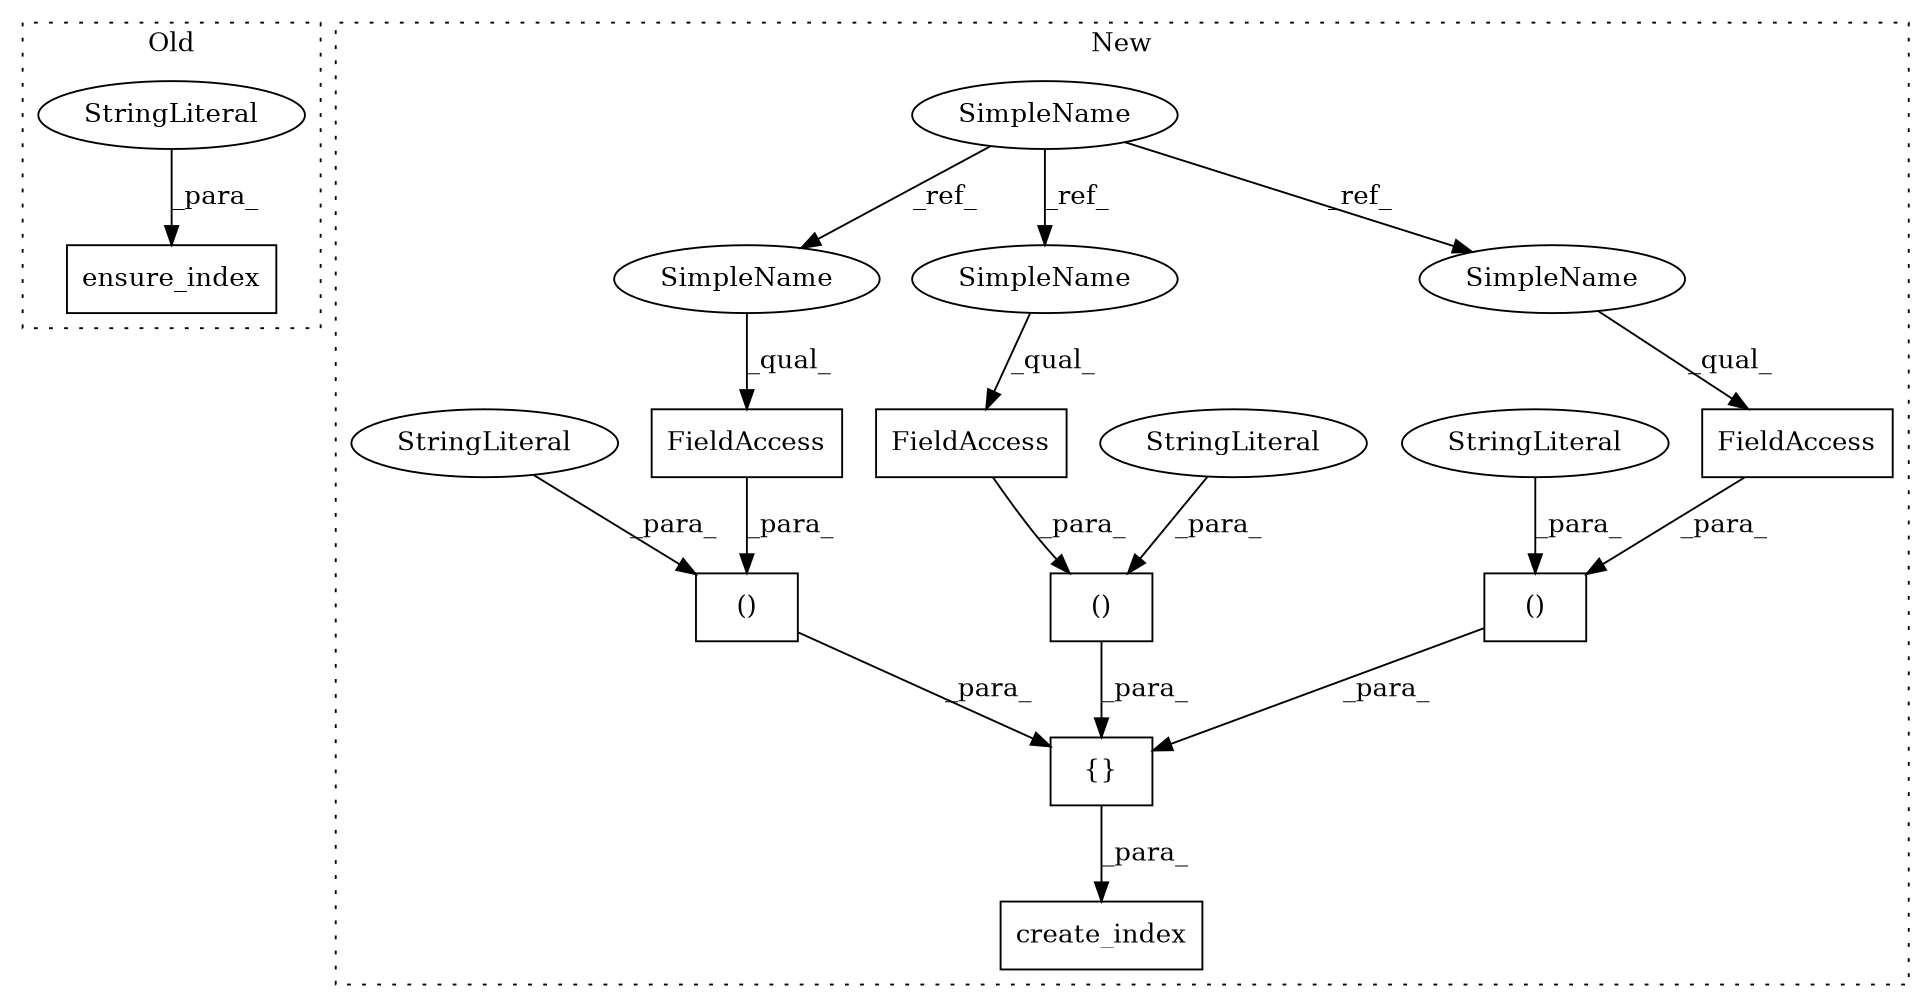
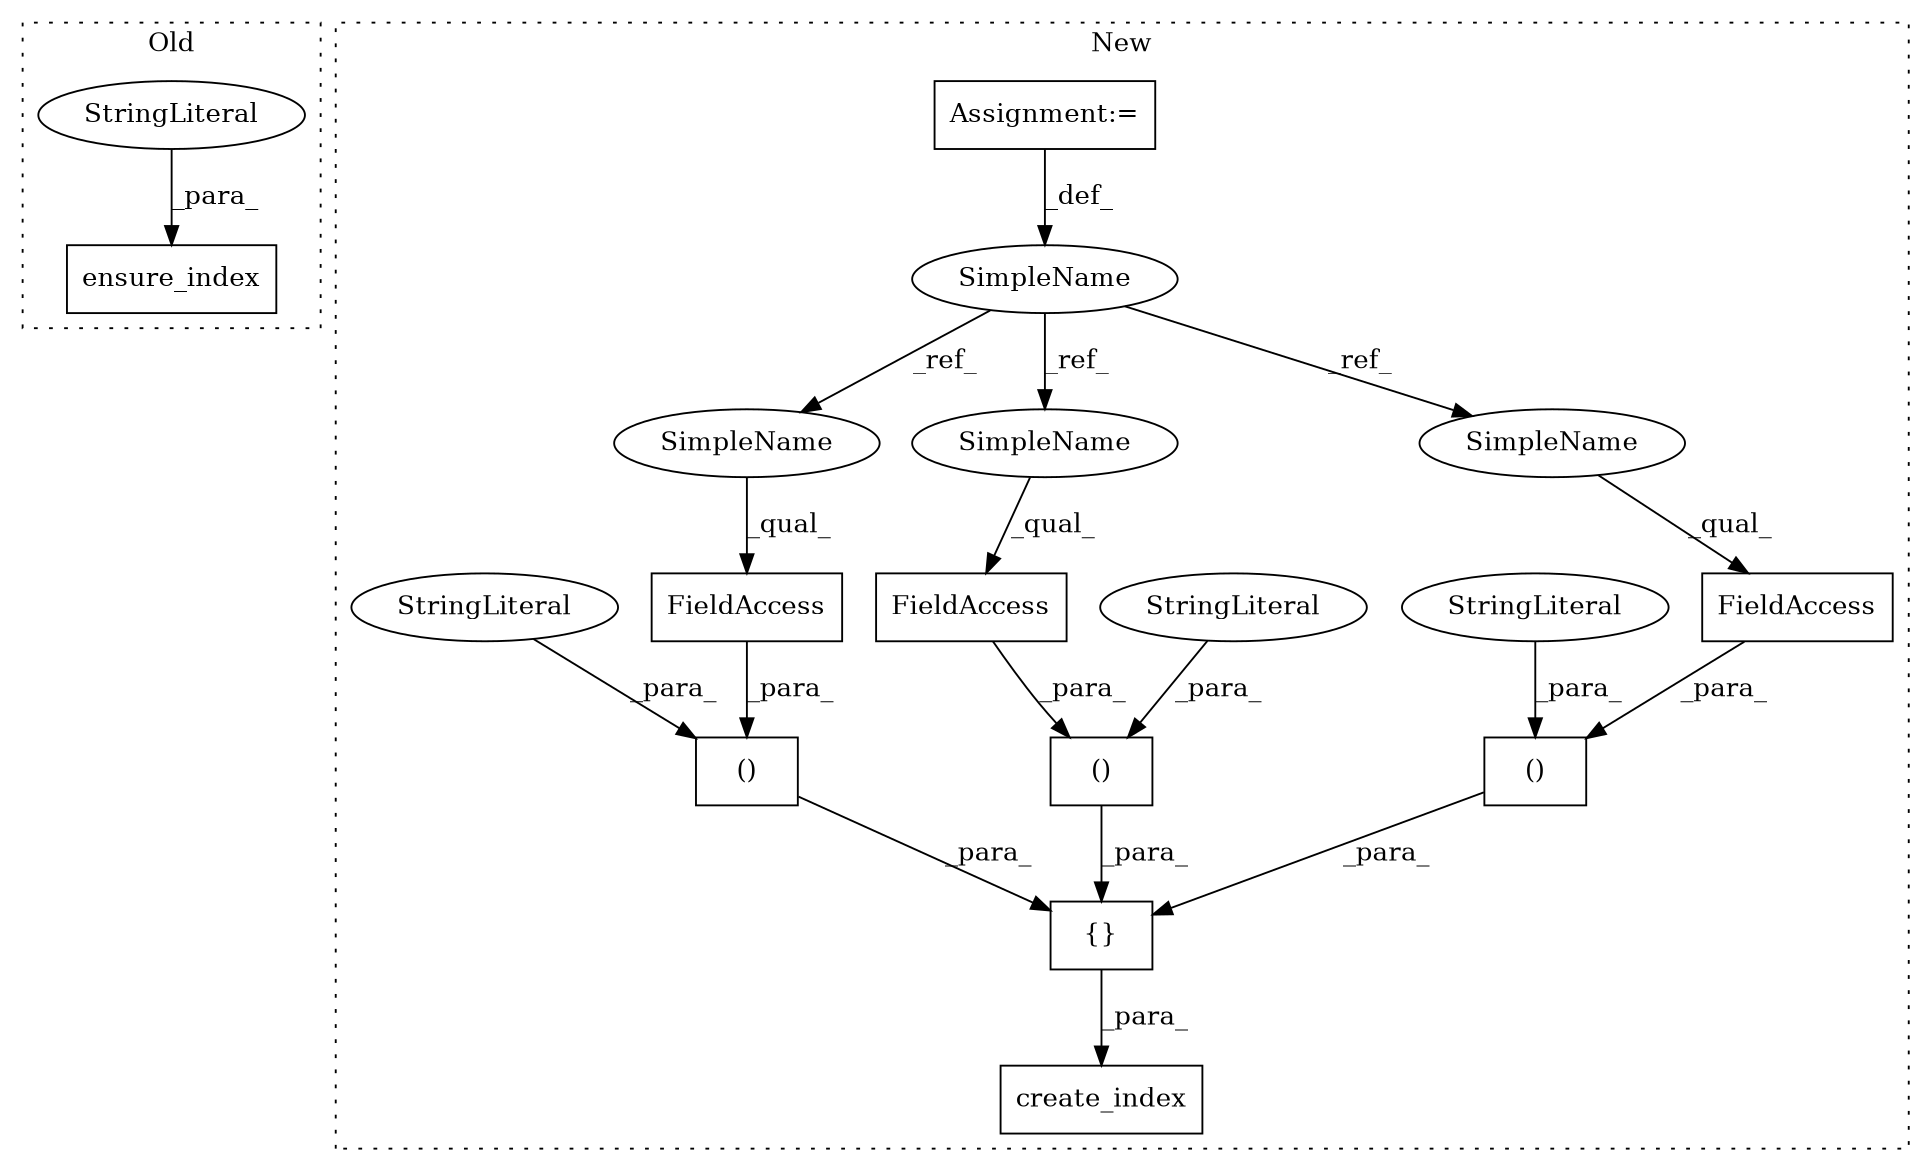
node "Assignment:=": added
